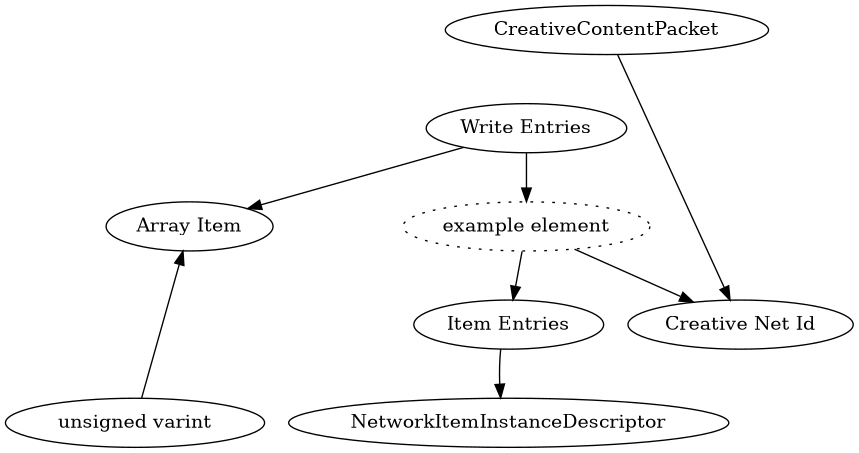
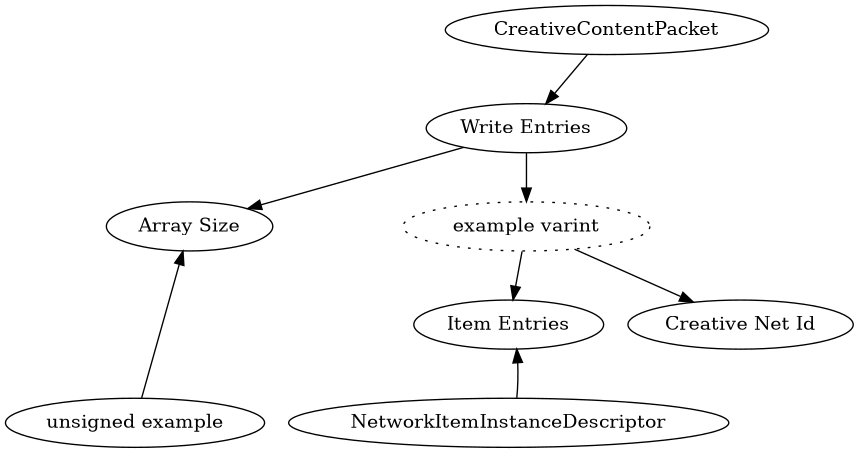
edge "CreativeContentPacket" -> "Creative Net Id": now "CreativeContentPacket" -> "Write Entries"
node "Array Item": label "Array Item" -> "Array Size"
node "example element": label "example element" -> "example varint"
edge "Item Entries" -> "NetworkItemInstanceDescriptor": reversed
node "unsigned varint": label "unsigned varint" -> "unsigned example"
